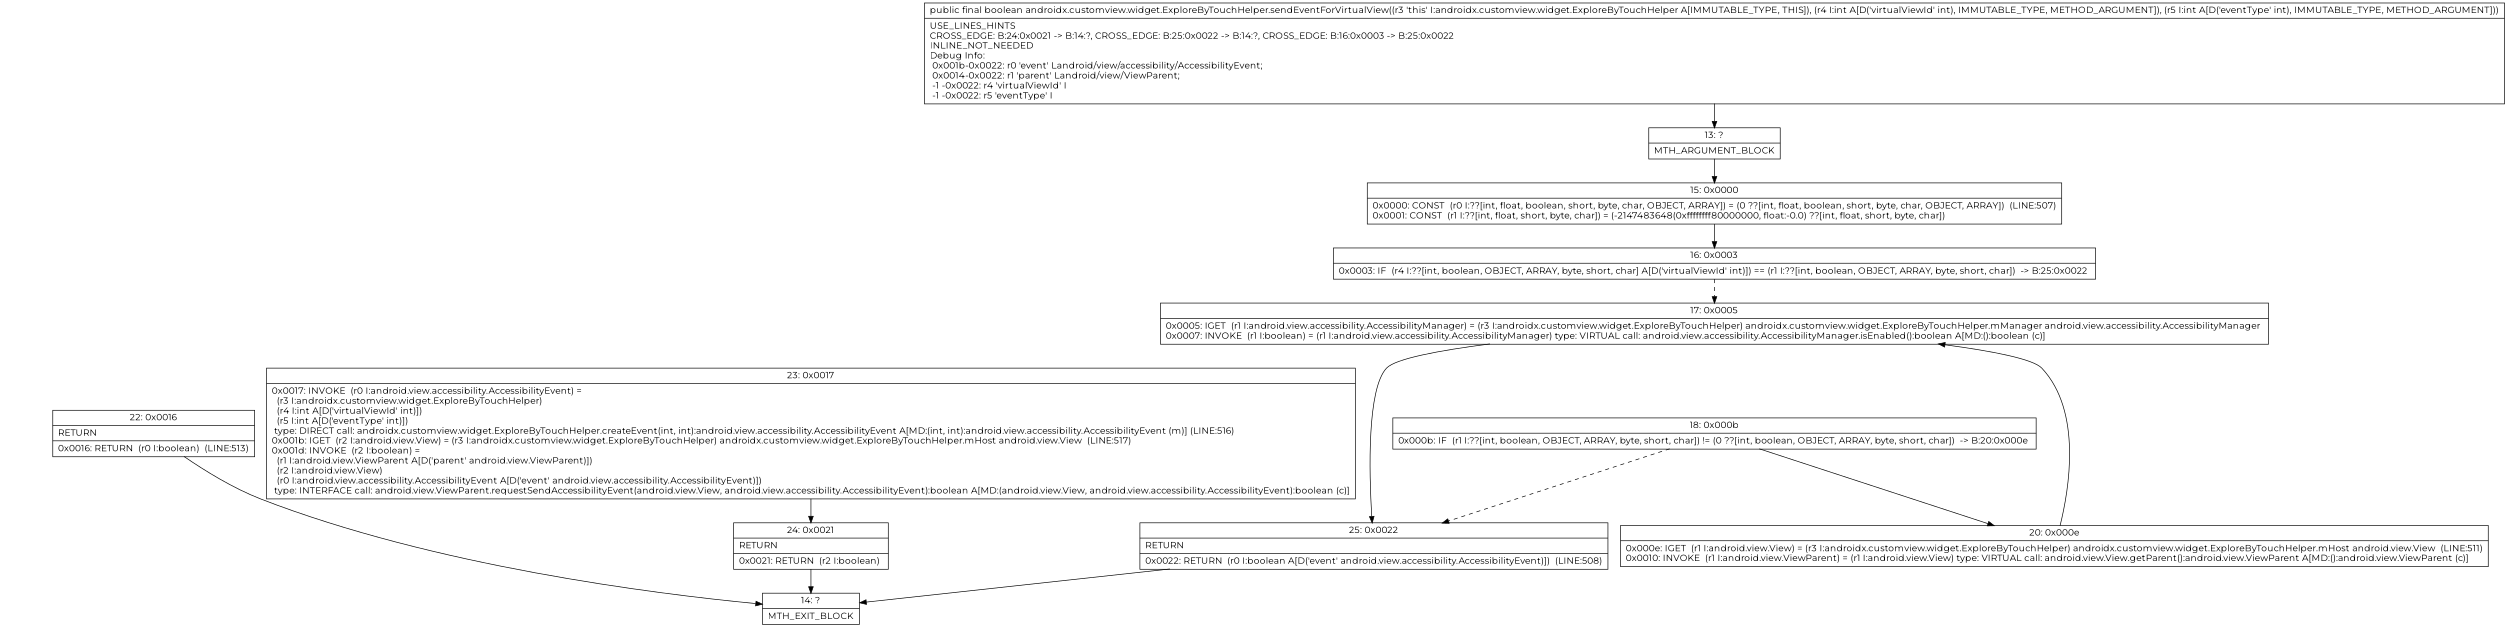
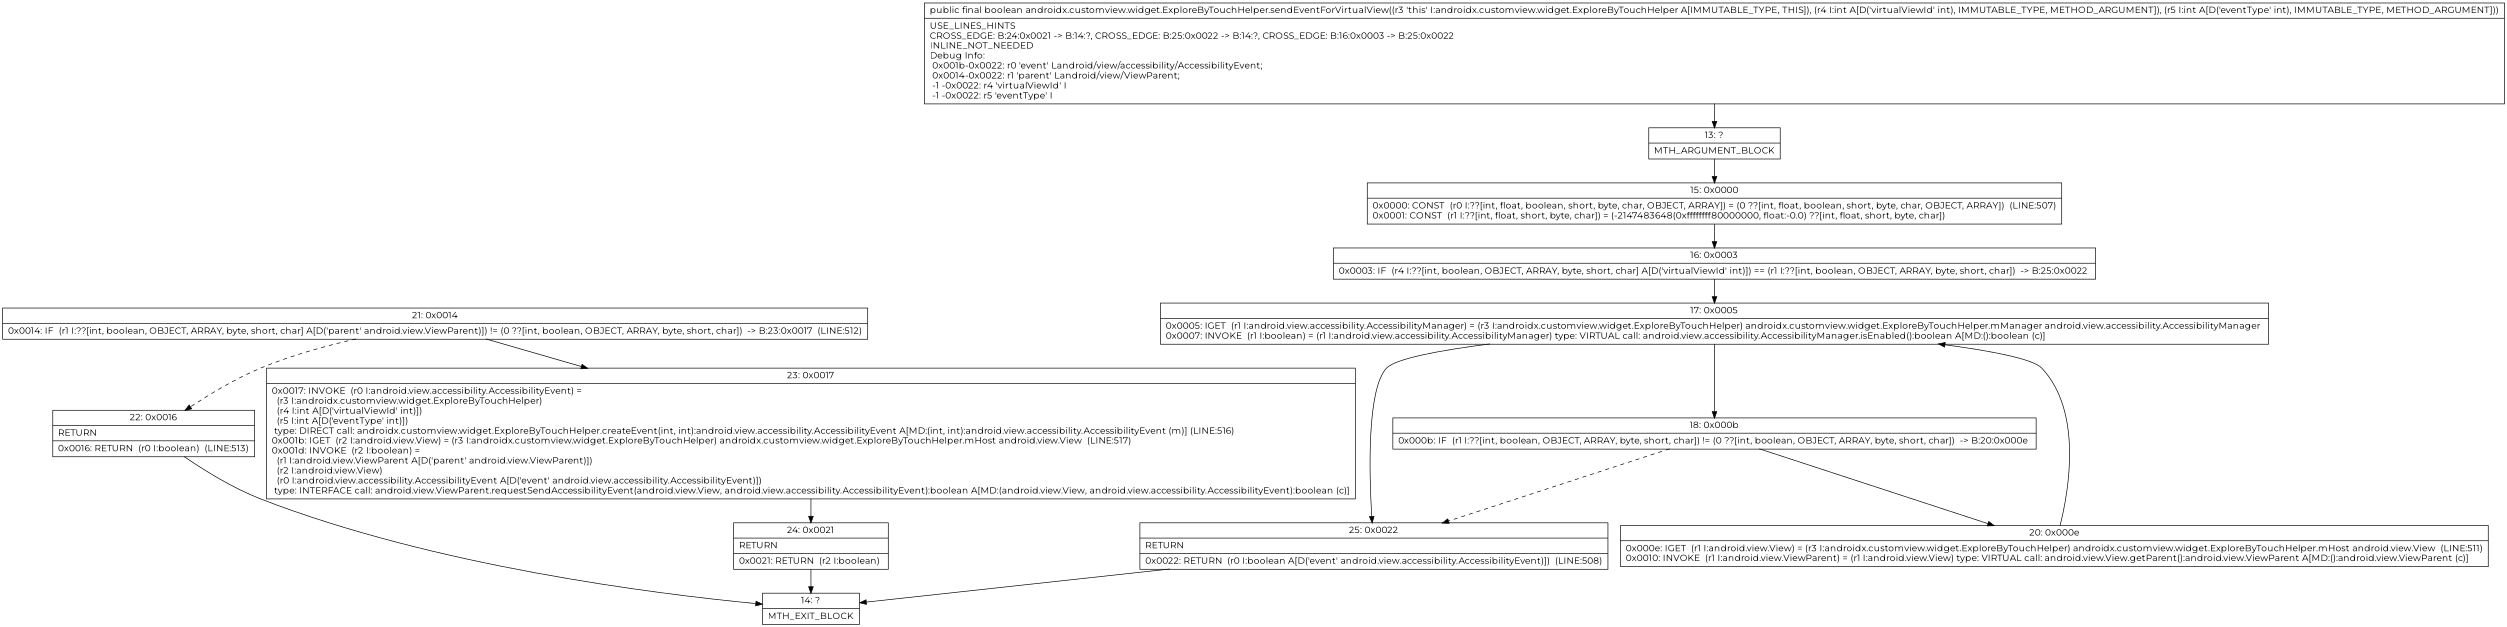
edge "16: 0x0003" -> "17: 0x0005": style dashed -> solid
node "21: 0x0014": added
edge "17: 0x0005" -> "18: 0x000b": added
